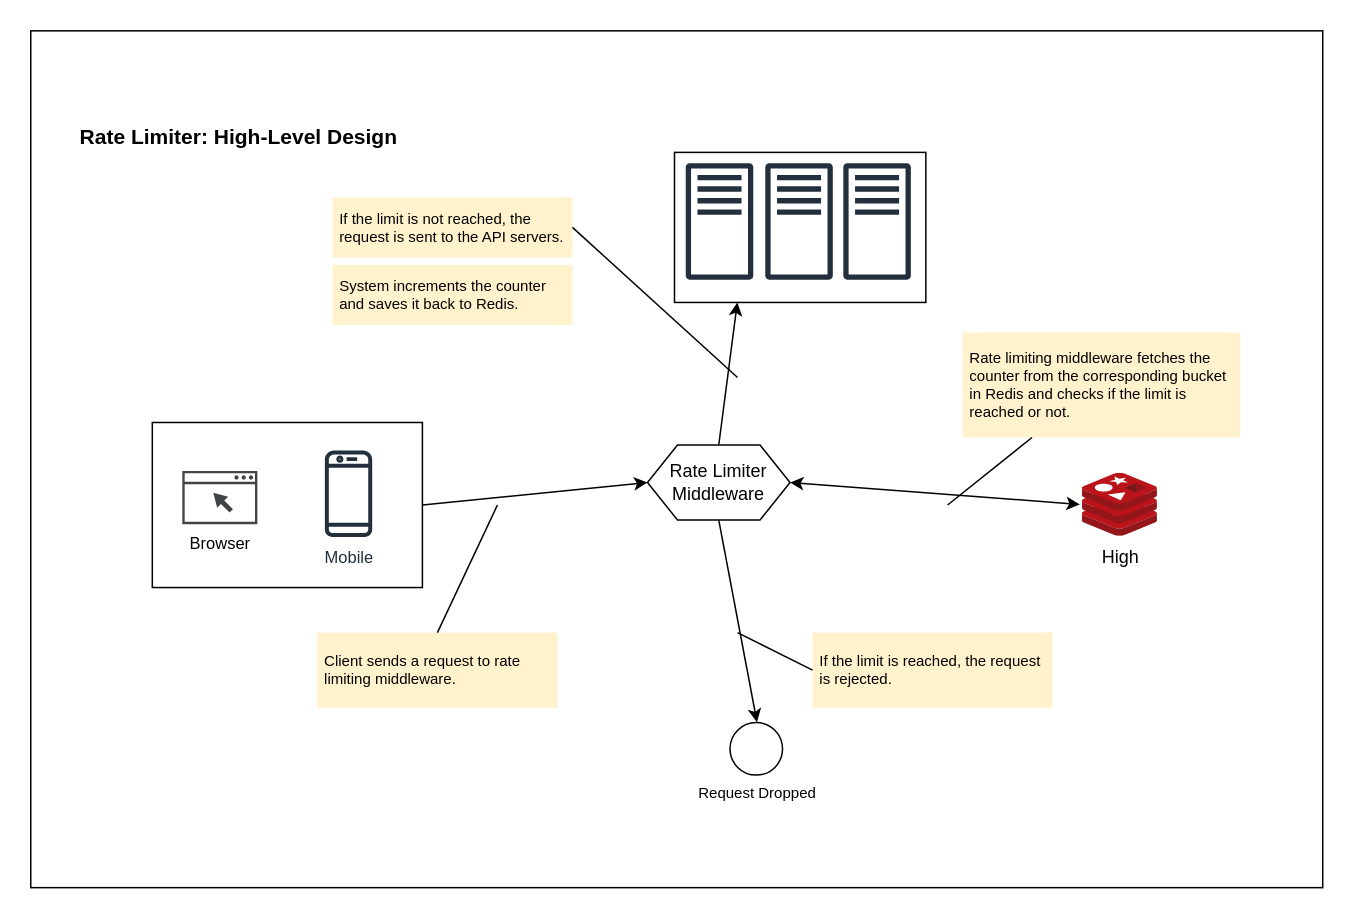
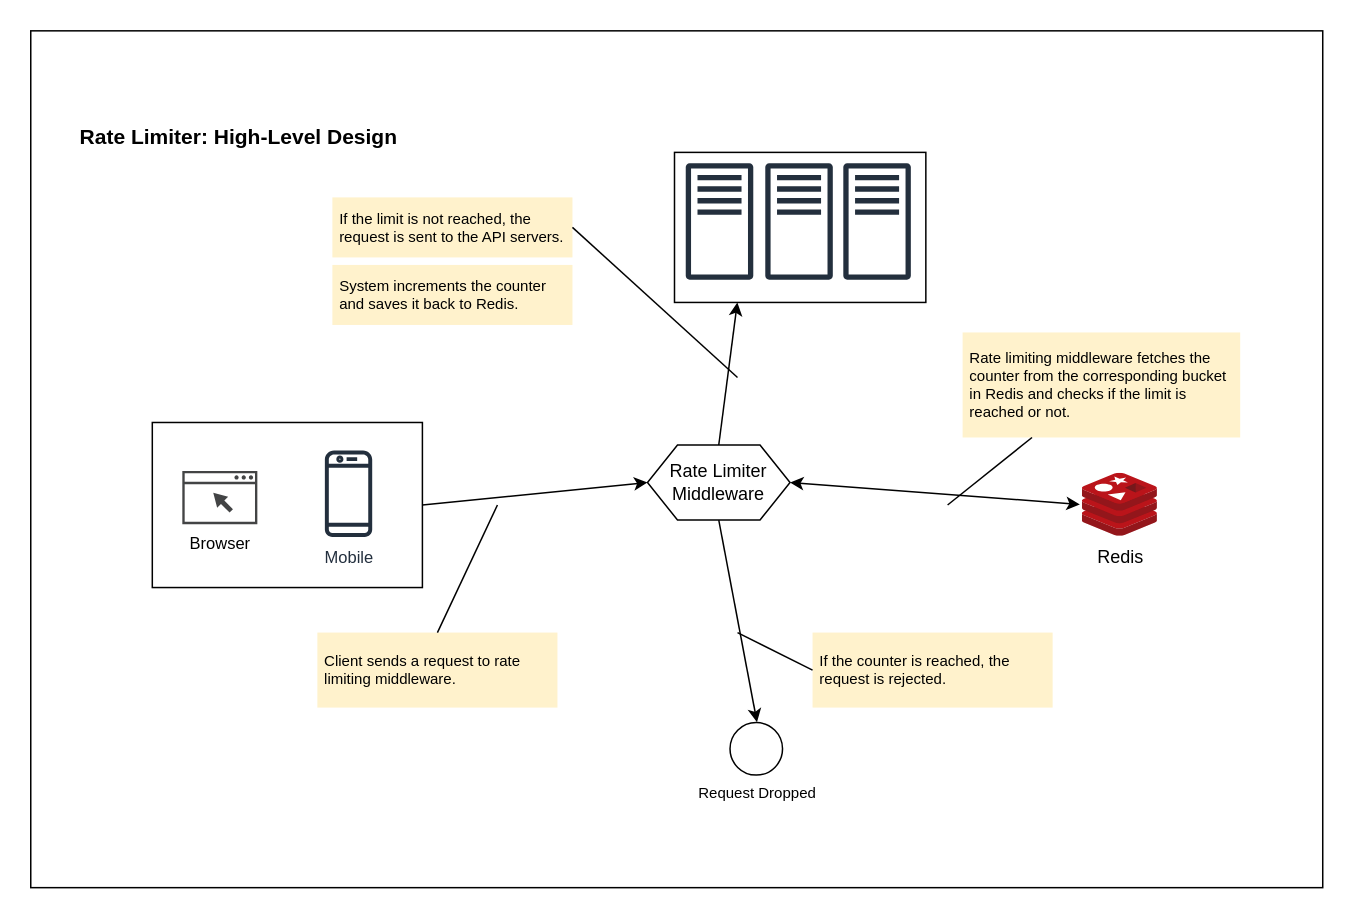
node "High": label "High" -> "Redis"
node "If the limit is reached, the request is rejected.": label "If the limit is reached, the request is rejected." -> "If the counter is reached, the request is rejected."
